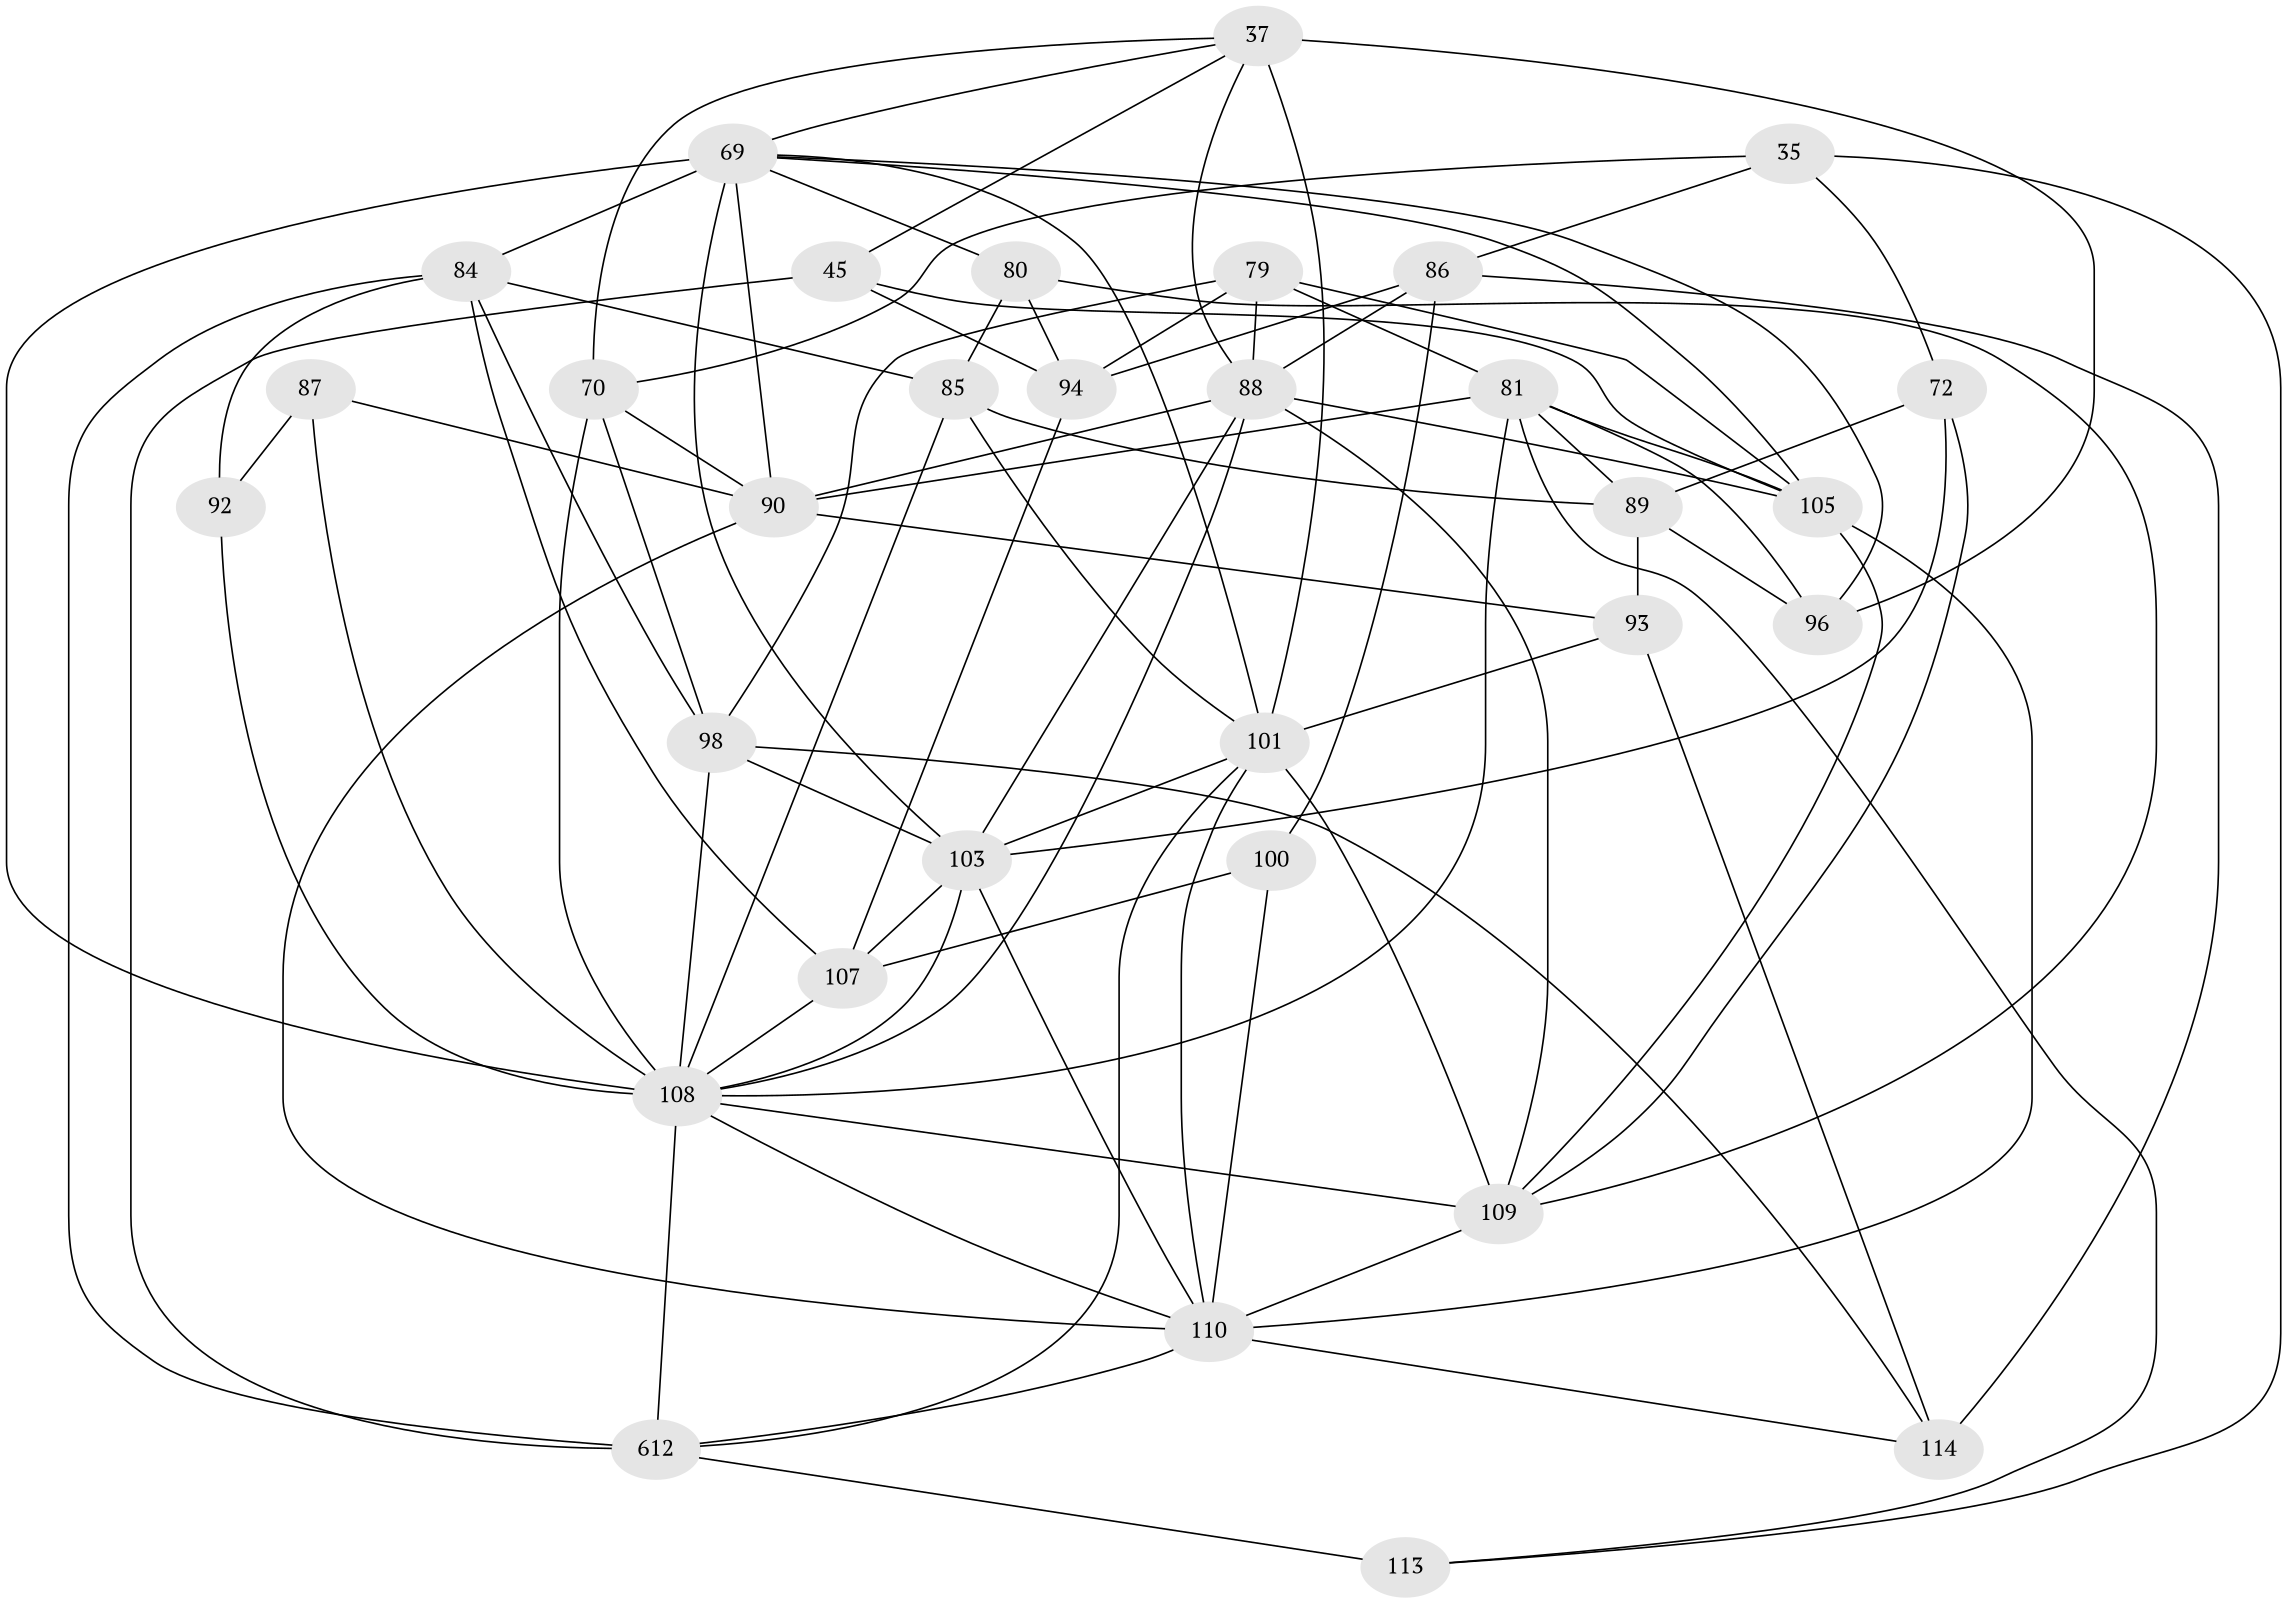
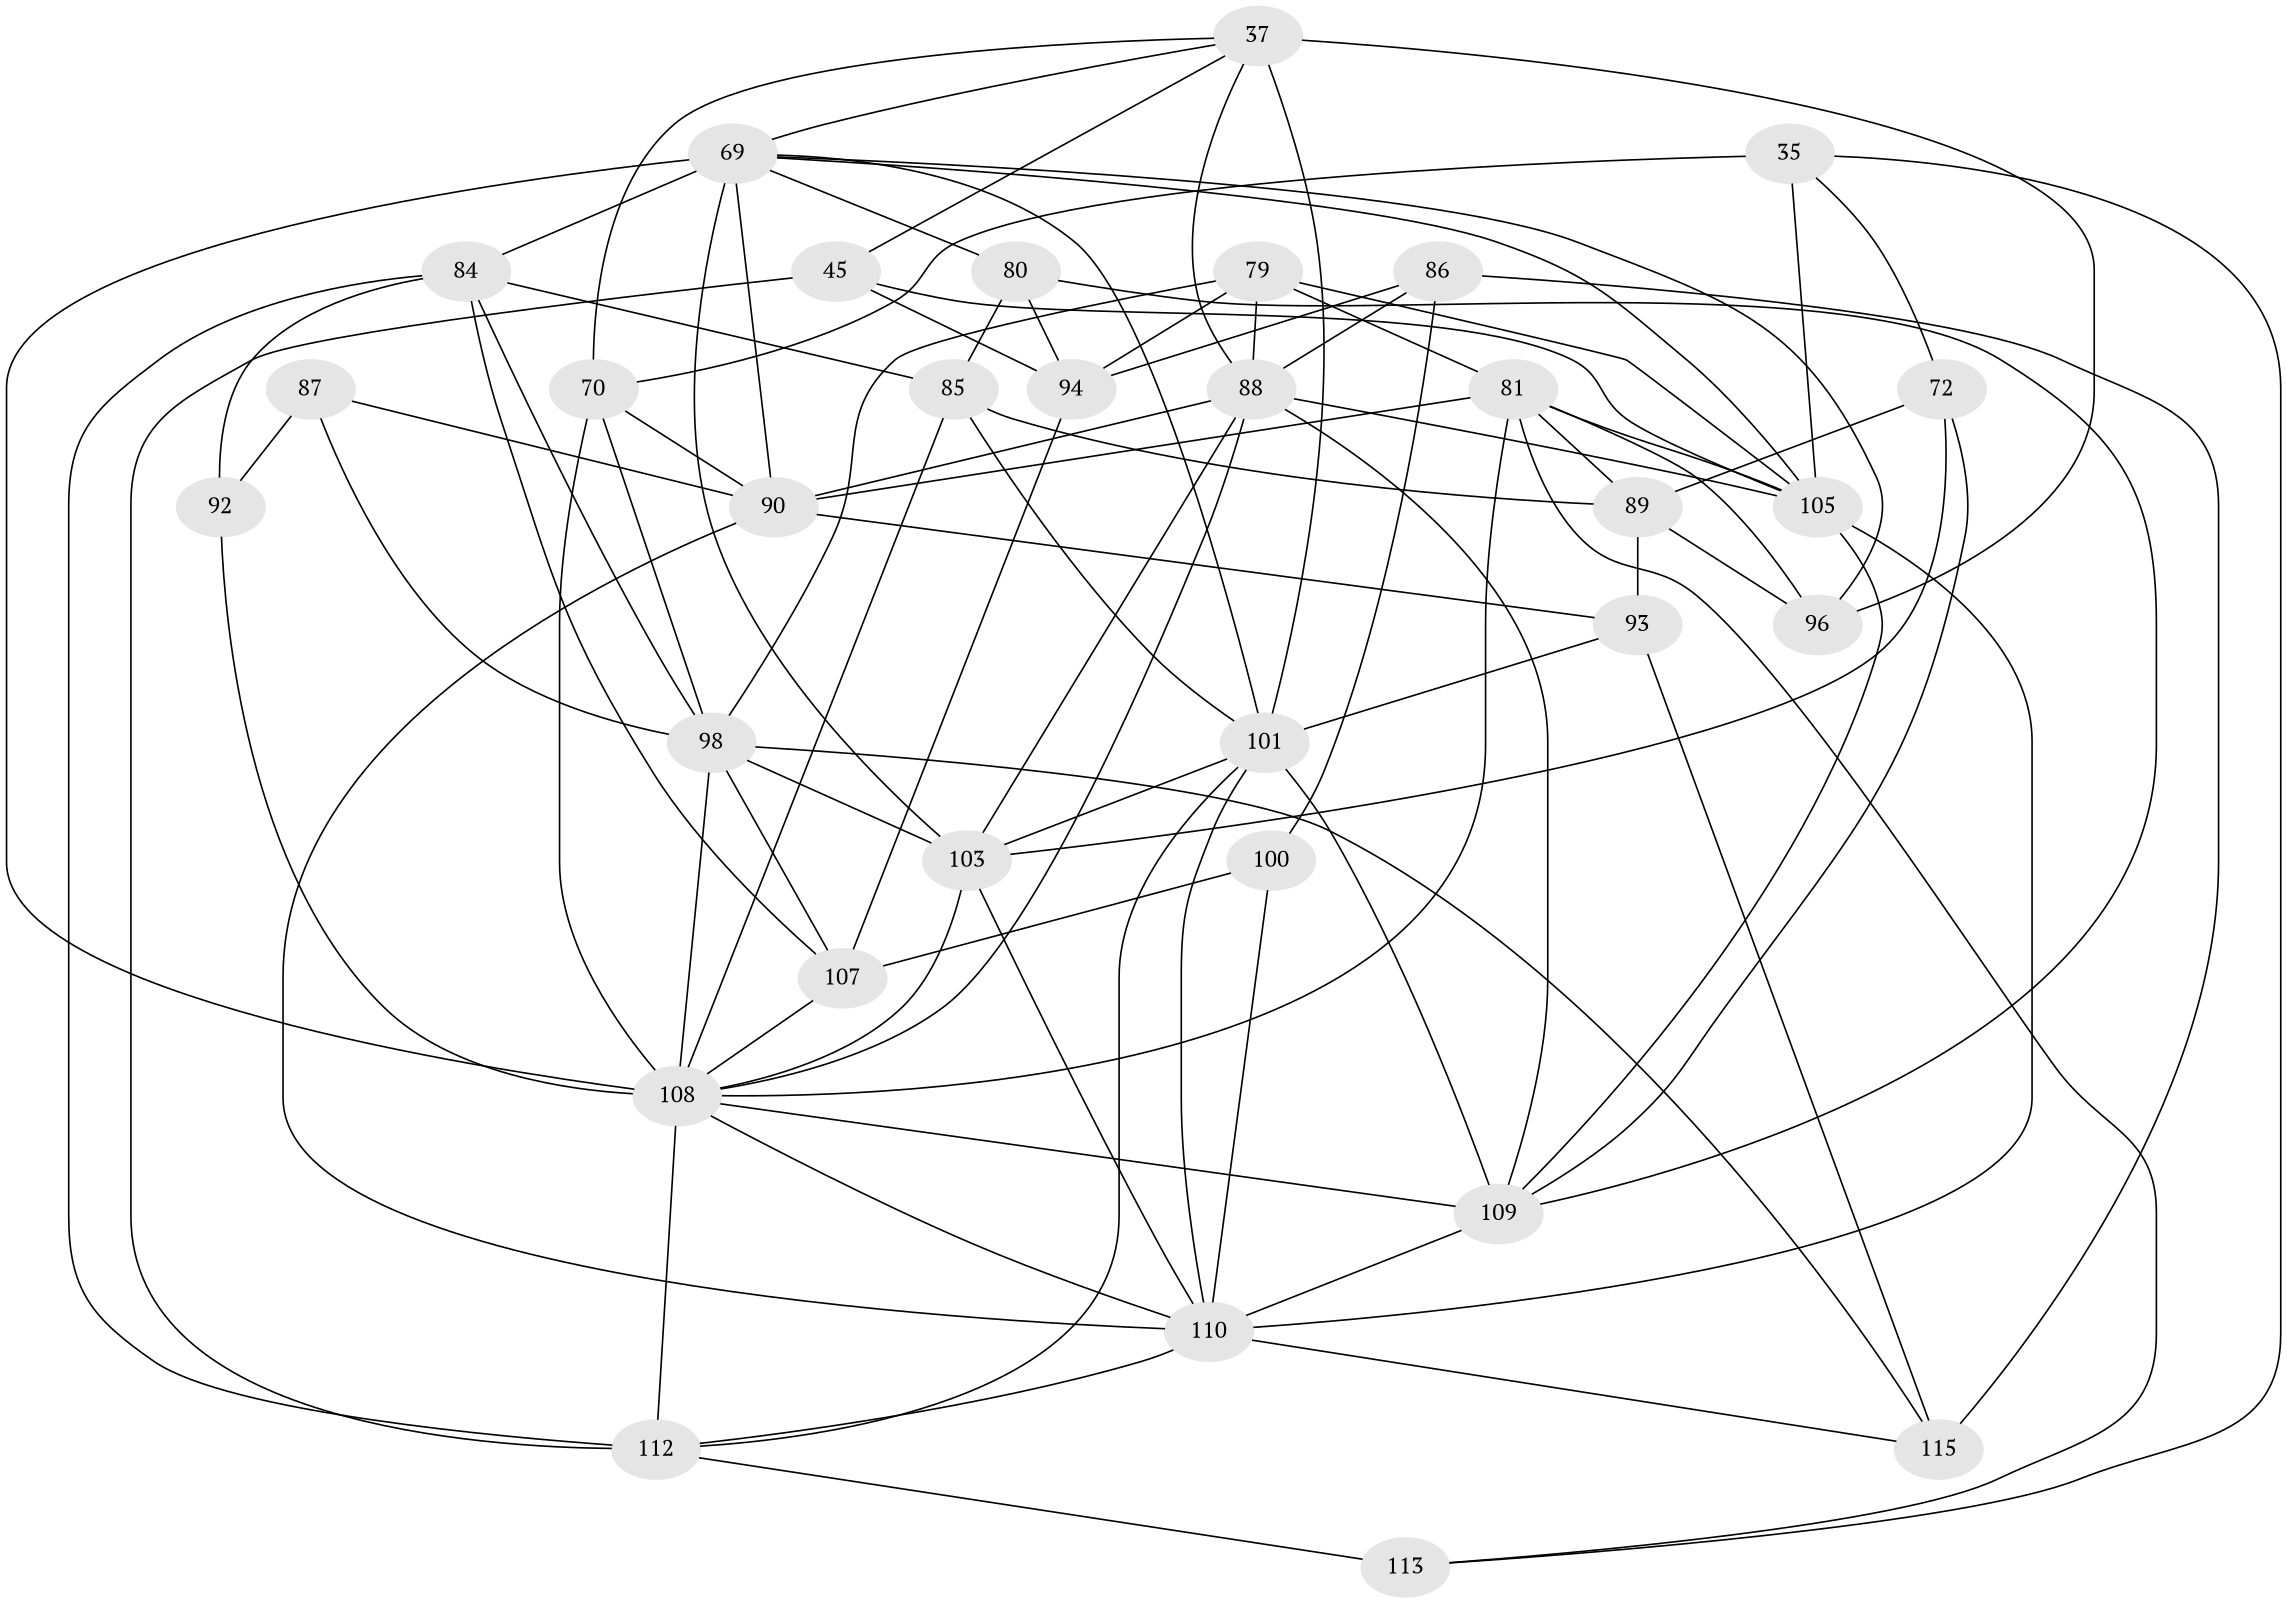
edge "35" -- "86": now "35" -- "105"
edge "87" -- "108": now "87" -- "98"
edge "103" -- "107": now "98" -- "107"
node "612": label "612" -> "112"
node "114": label "114" -> "115"
